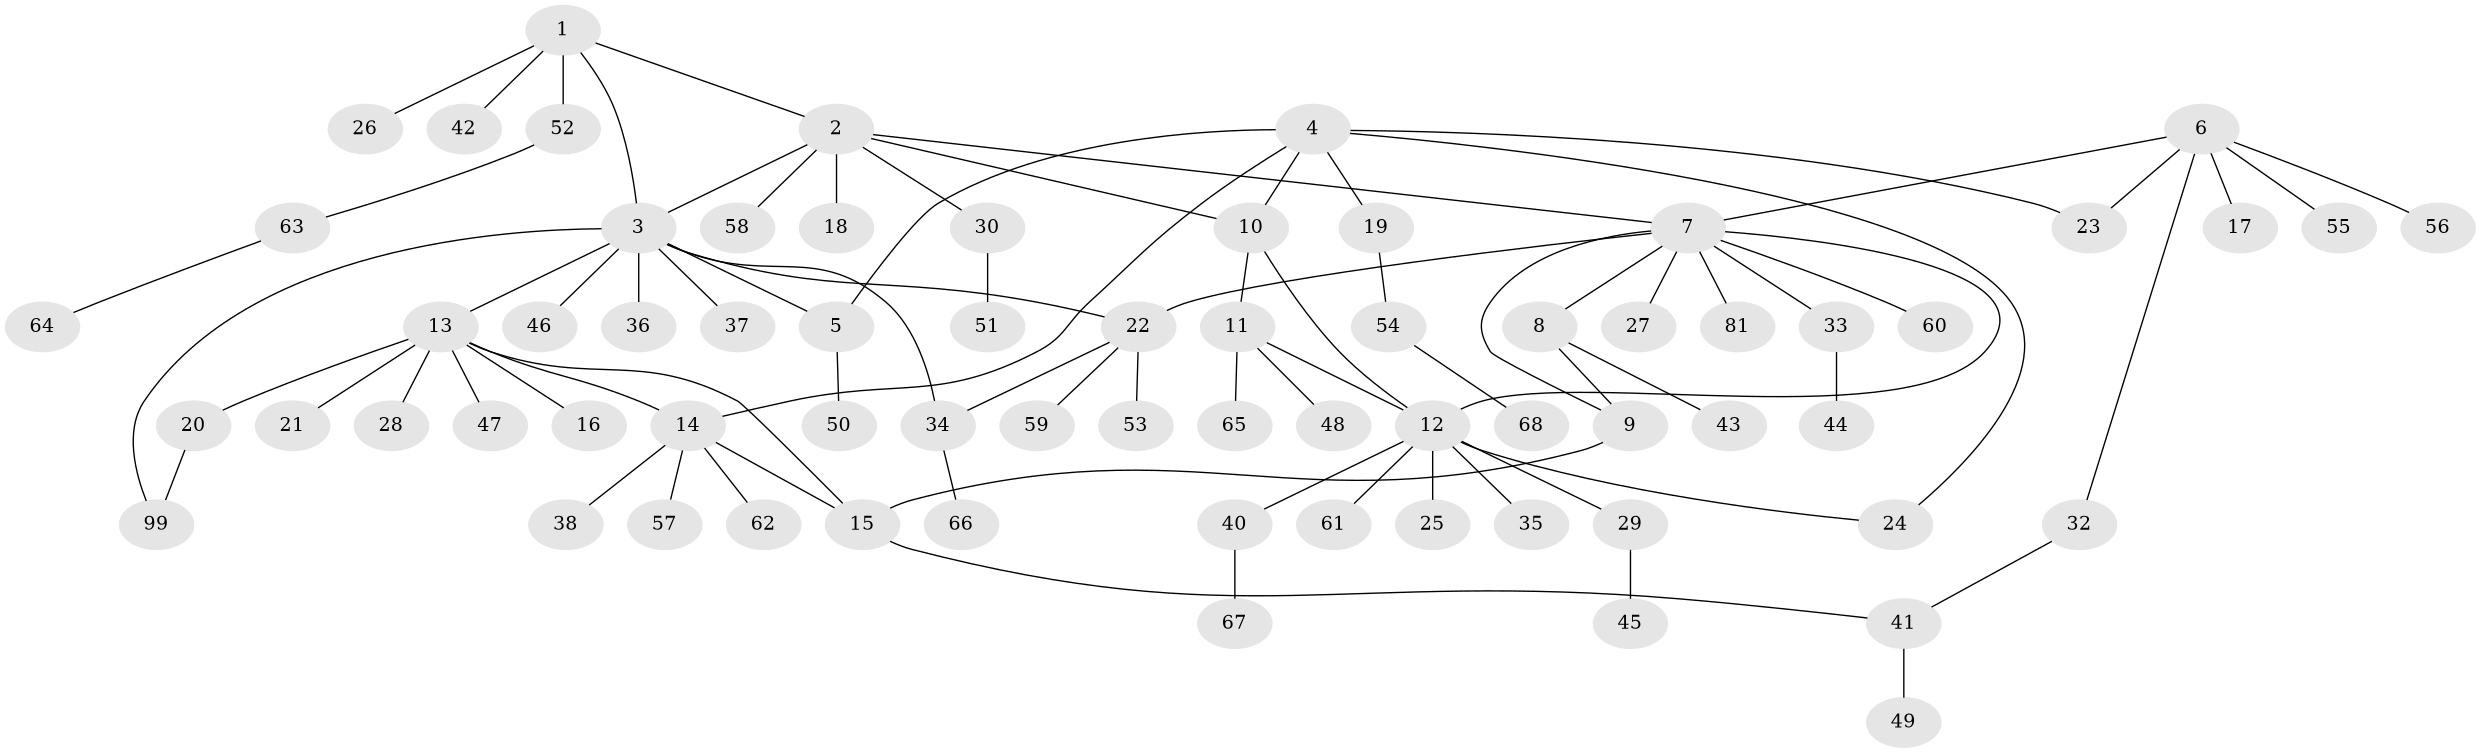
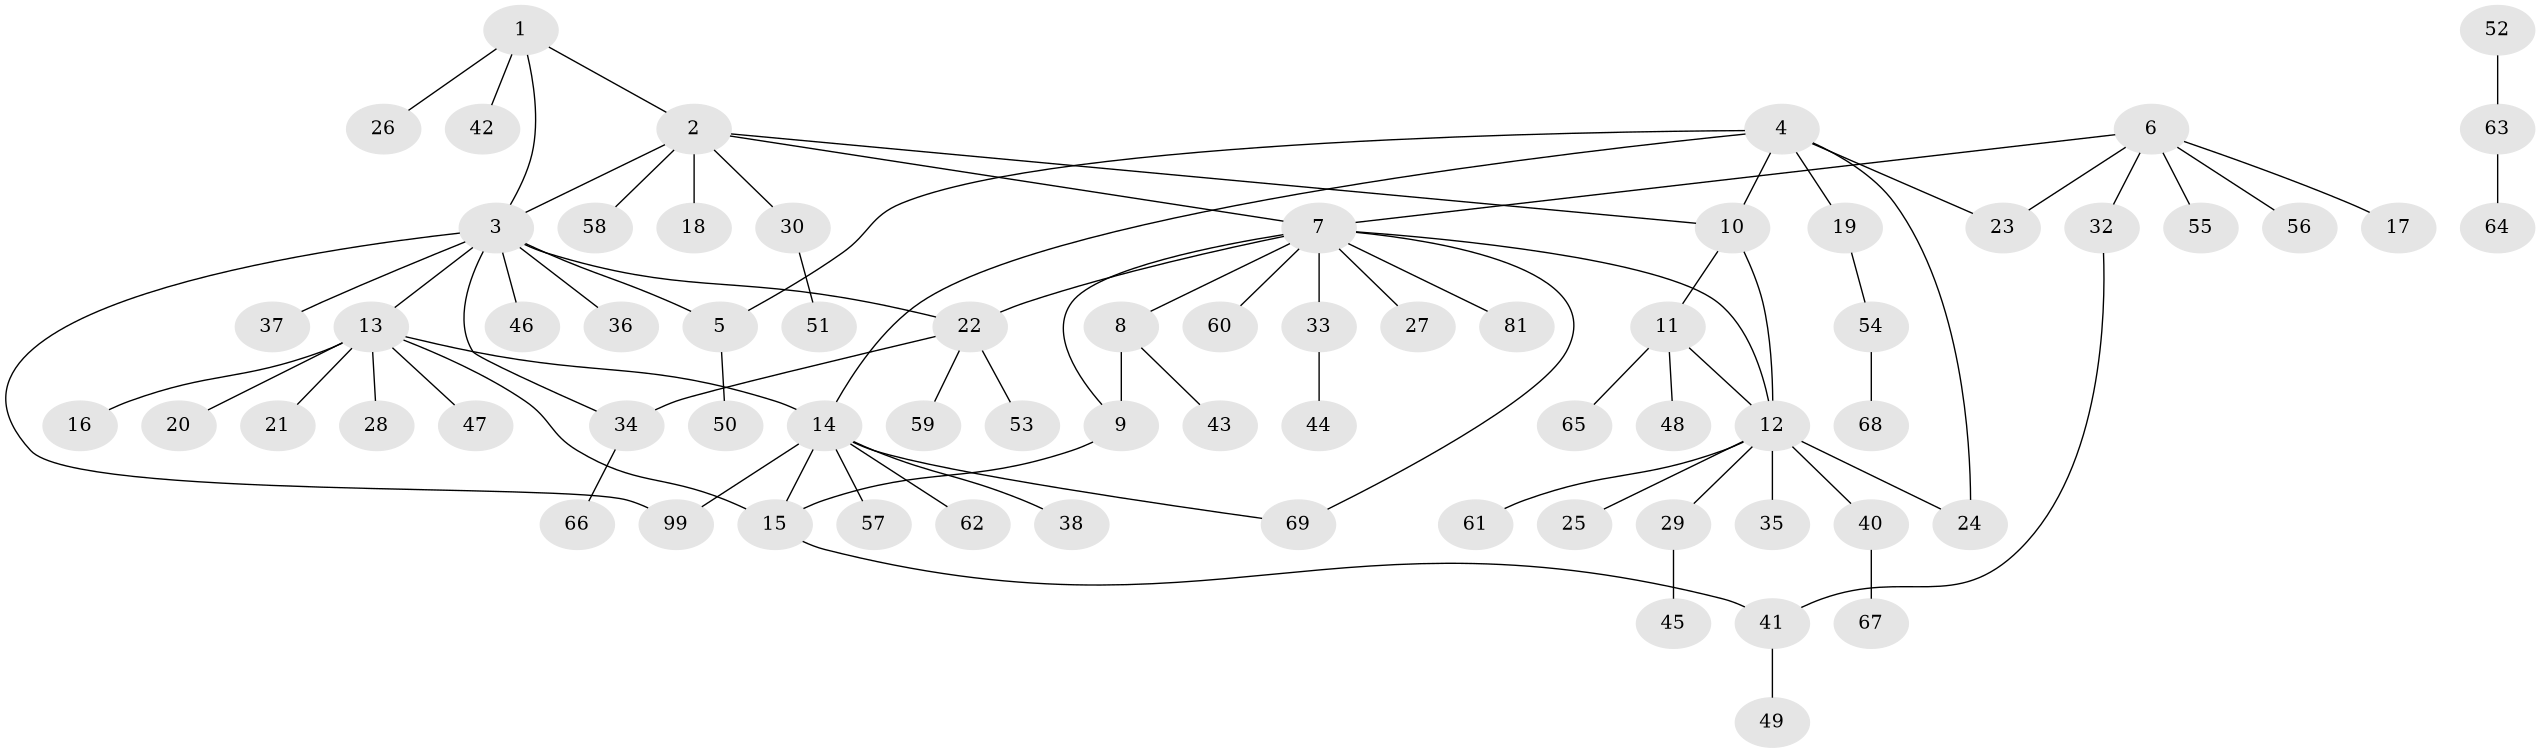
edge "1" -- "52": removed
edge "20" -- "99": now "14" -- "99"
node "69": added
